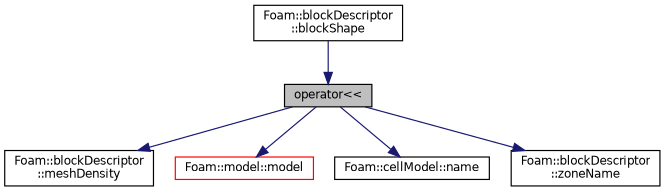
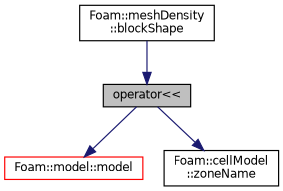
node "Foam::blockDescriptor ::blockShape": label "Foam::blockDescriptor ::blockShape" -> "Foam::meshDensity ::blockShape"
node "Foam::blockDescriptor ::meshDensity": removed
node "Foam::cellModel::name": removed
node "Foam::blockDescriptor ::zoneName": label "Foam::blockDescriptor ::zoneName" -> "Foam::cellModel ::zoneName"
